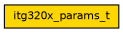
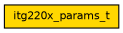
node "itg320x_params_t": label "itg320x_params_t" -> "itg220x_params_t"
